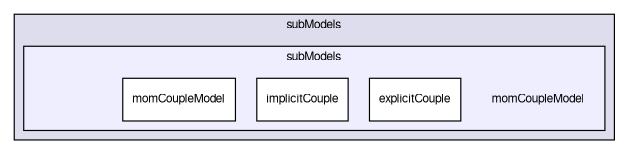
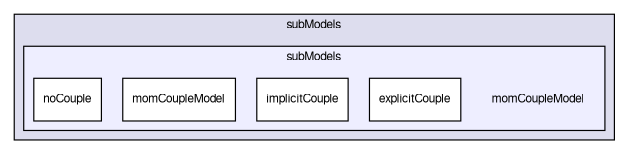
node "noCouple": added
